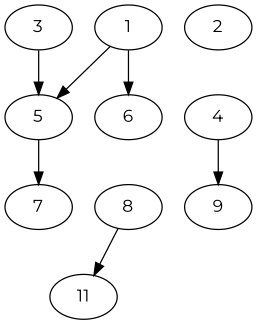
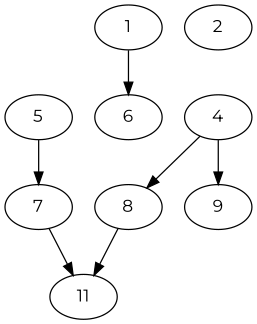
node "3": removed
edge "1" -> "5": removed
edge "4" -> "8": added
edge "7" -> "11": added
